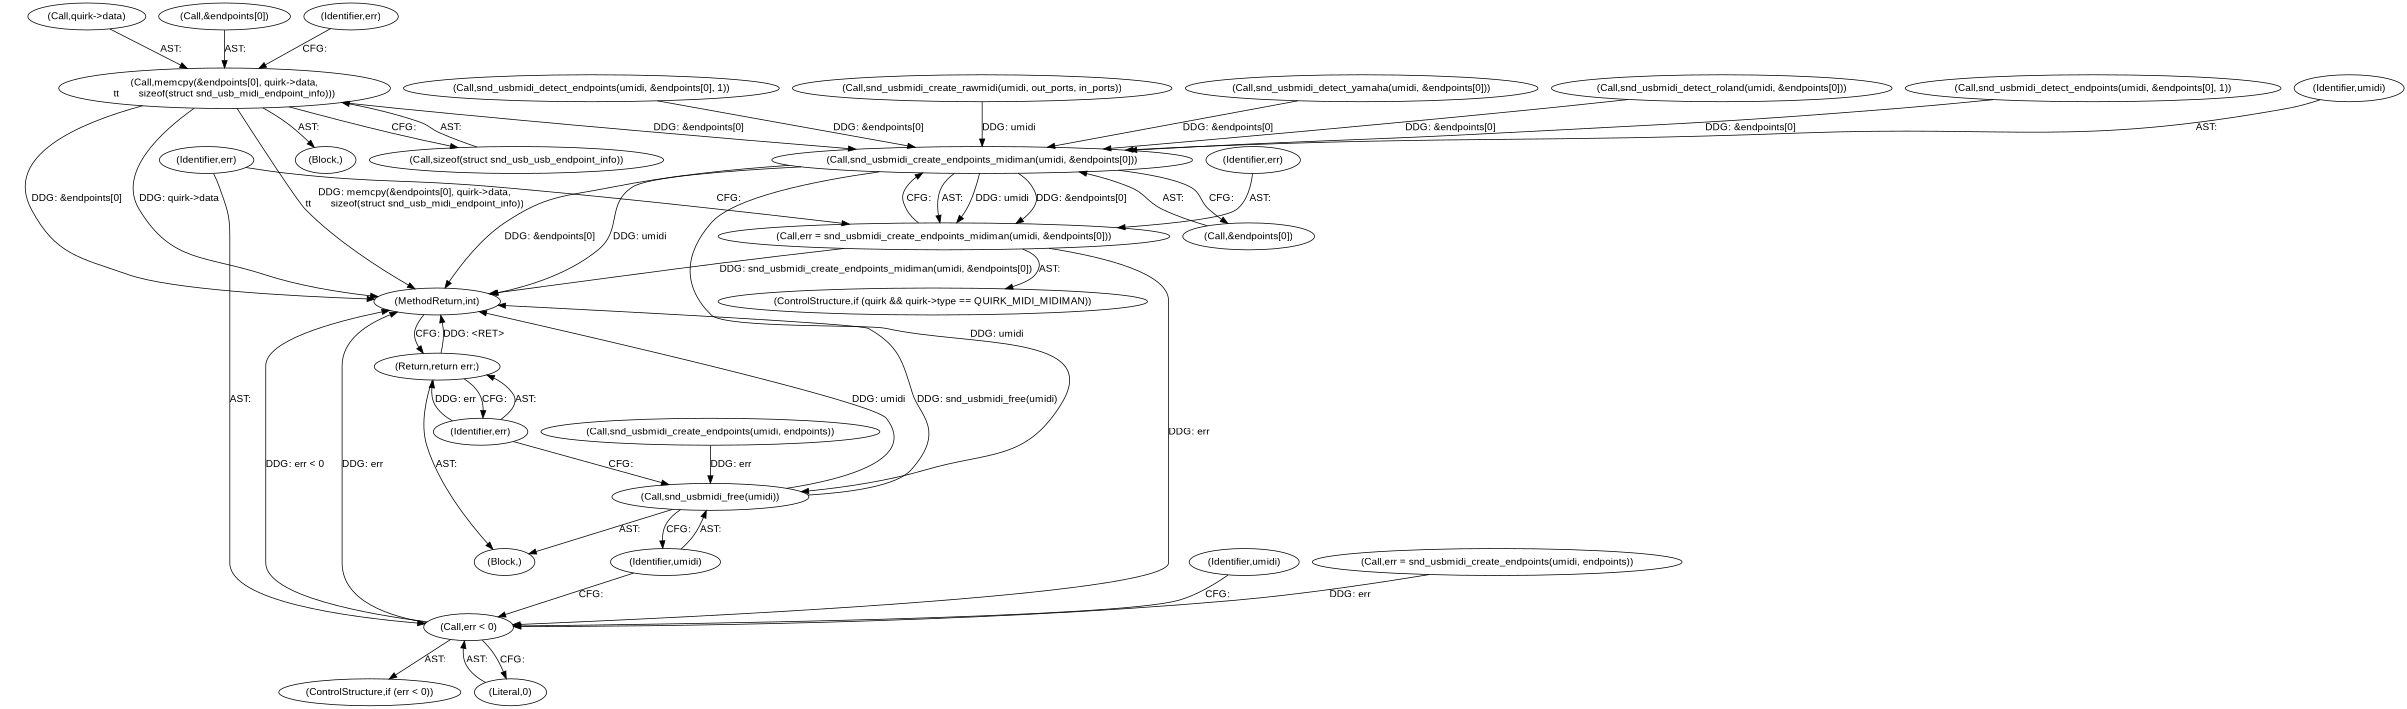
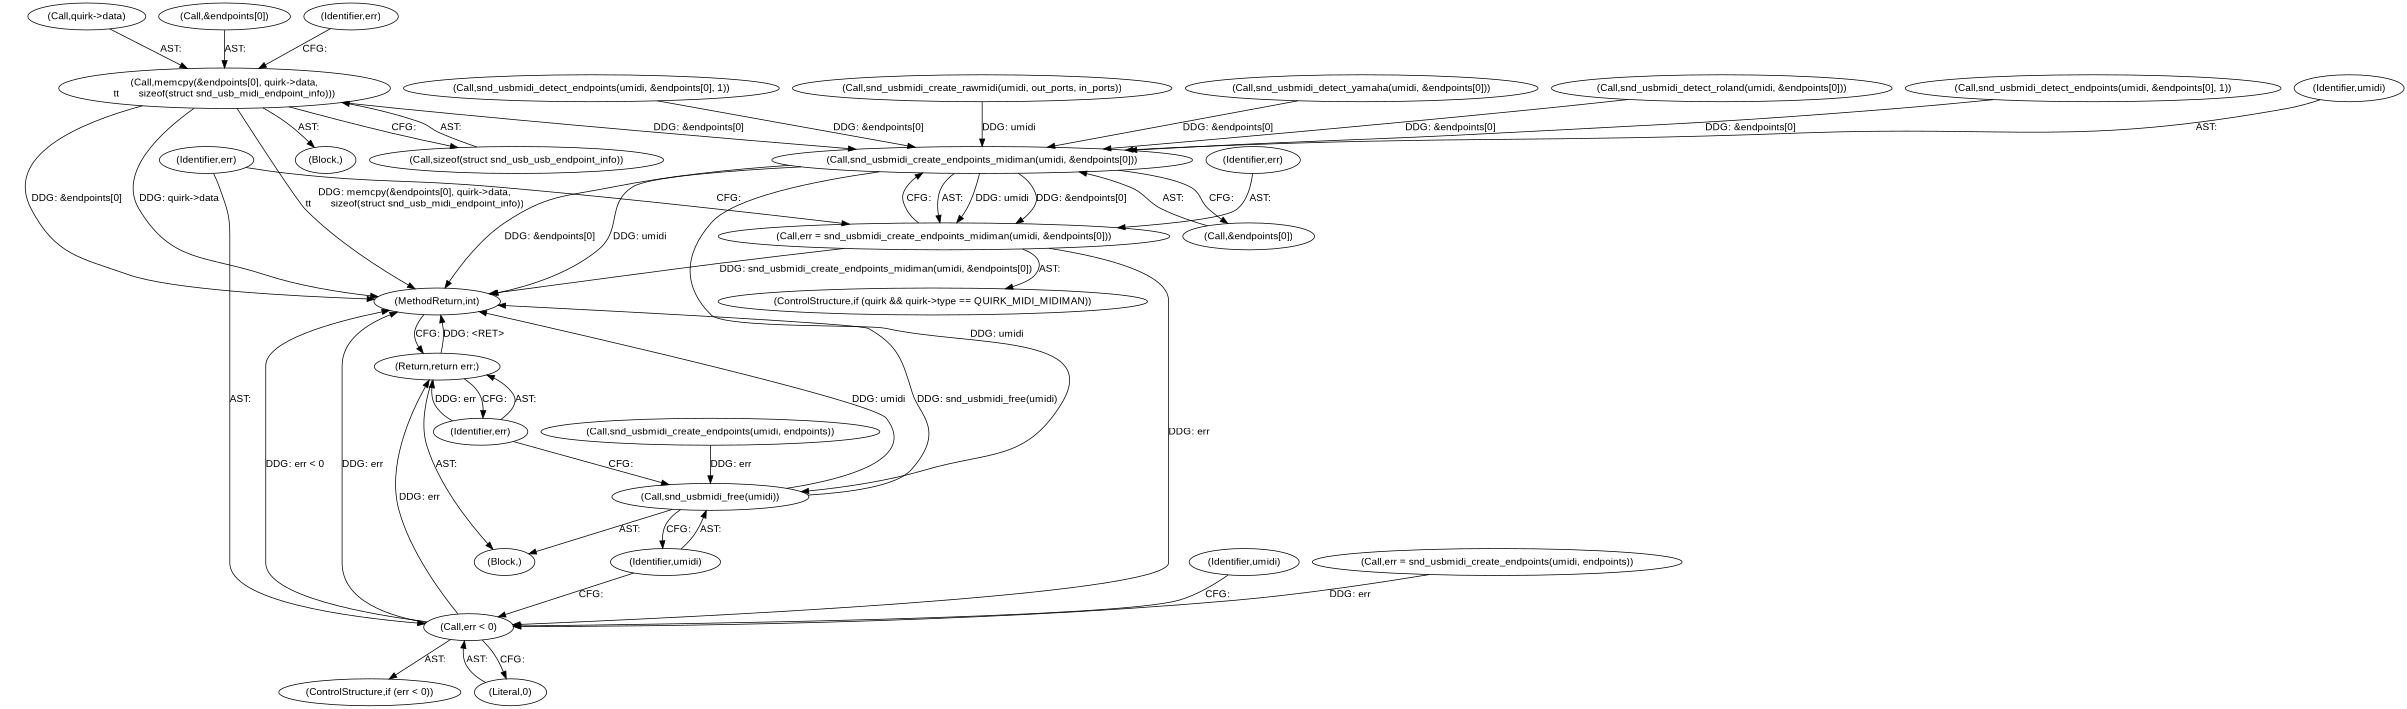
edge "(Call,err < 0)" -> "(Return,return err;)": added, label "DDG: err"
